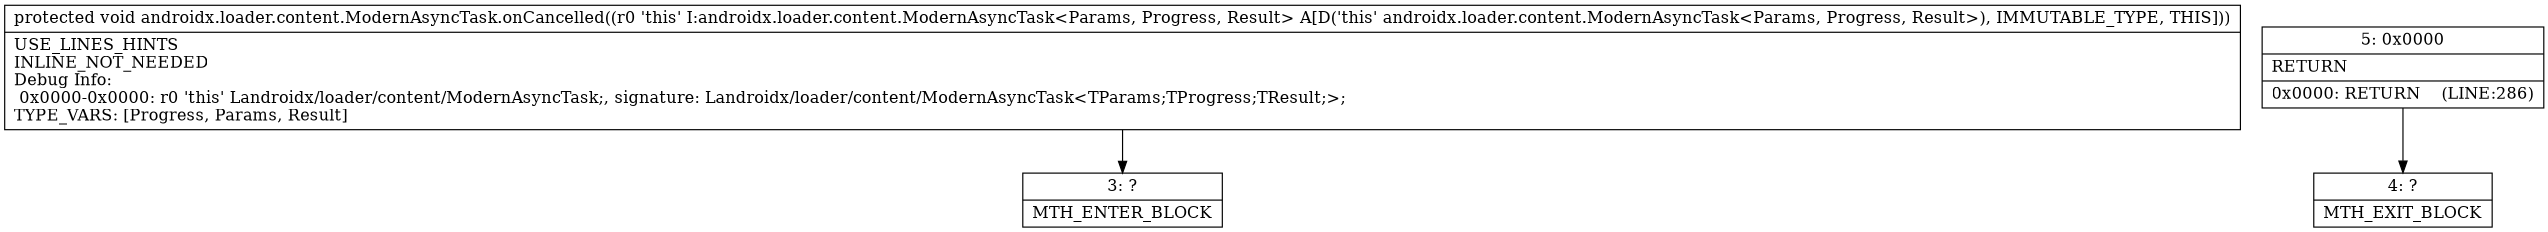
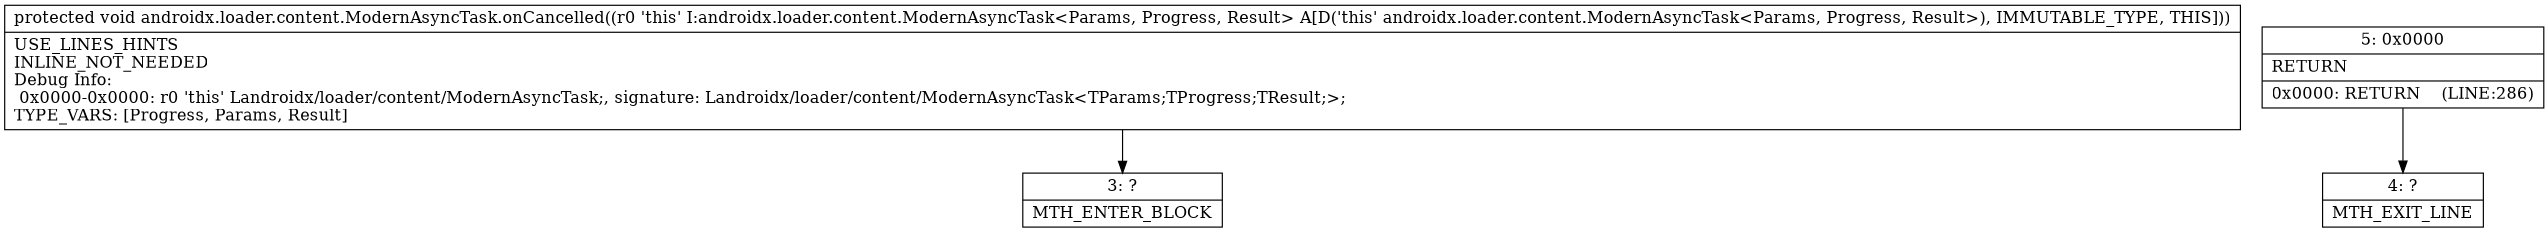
node "4: ?": text "MTH_EXIT_BLOCK" -> "MTH_EXIT_LINE"
